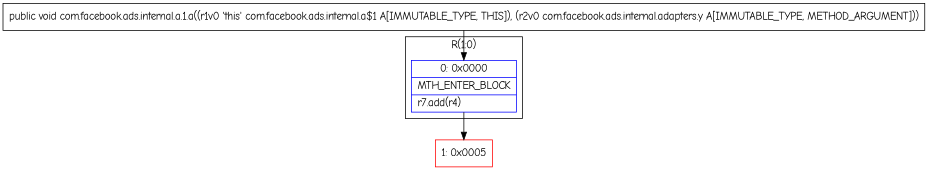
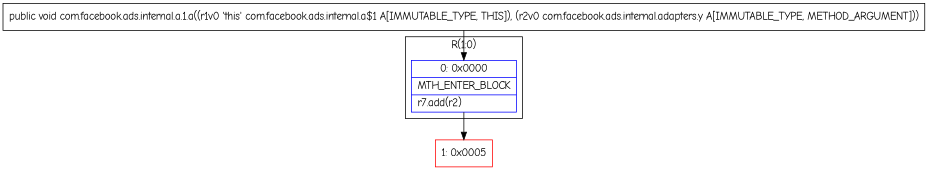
node "0: 0x0000": text "r7.add(r4)" -> "r7.add(r2)"
